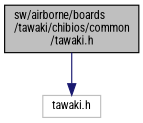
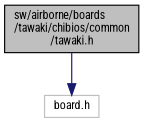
node "tawaki.h": label "tawaki.h" -> "board.h"
